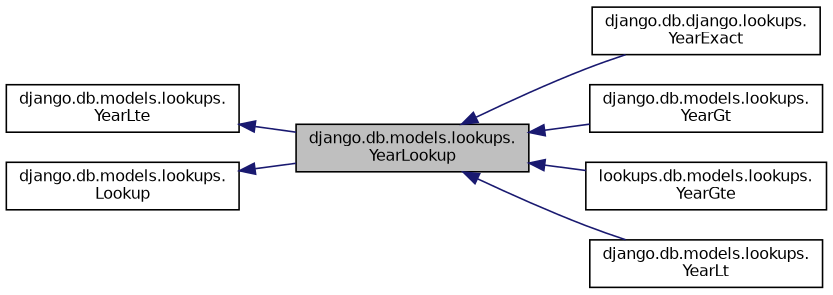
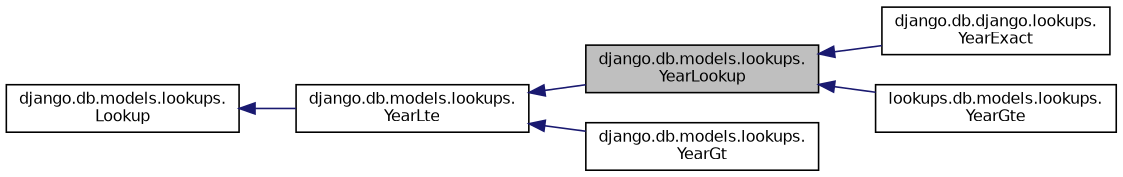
edge "django.db.models.lookups. YearGt" -> "django.db.models.lookups. YearLookup": now "django.db.models.lookups. YearGt" -> "django.db.models.lookups. YearLte"
edge "django.db.models.lookups. YearLookup" -> "django.db.models.lookups. Lookup": now "django.db.models.lookups. YearLte" -> "django.db.models.lookups. Lookup"
node "django.db.models.lookups. YearLt": removed
